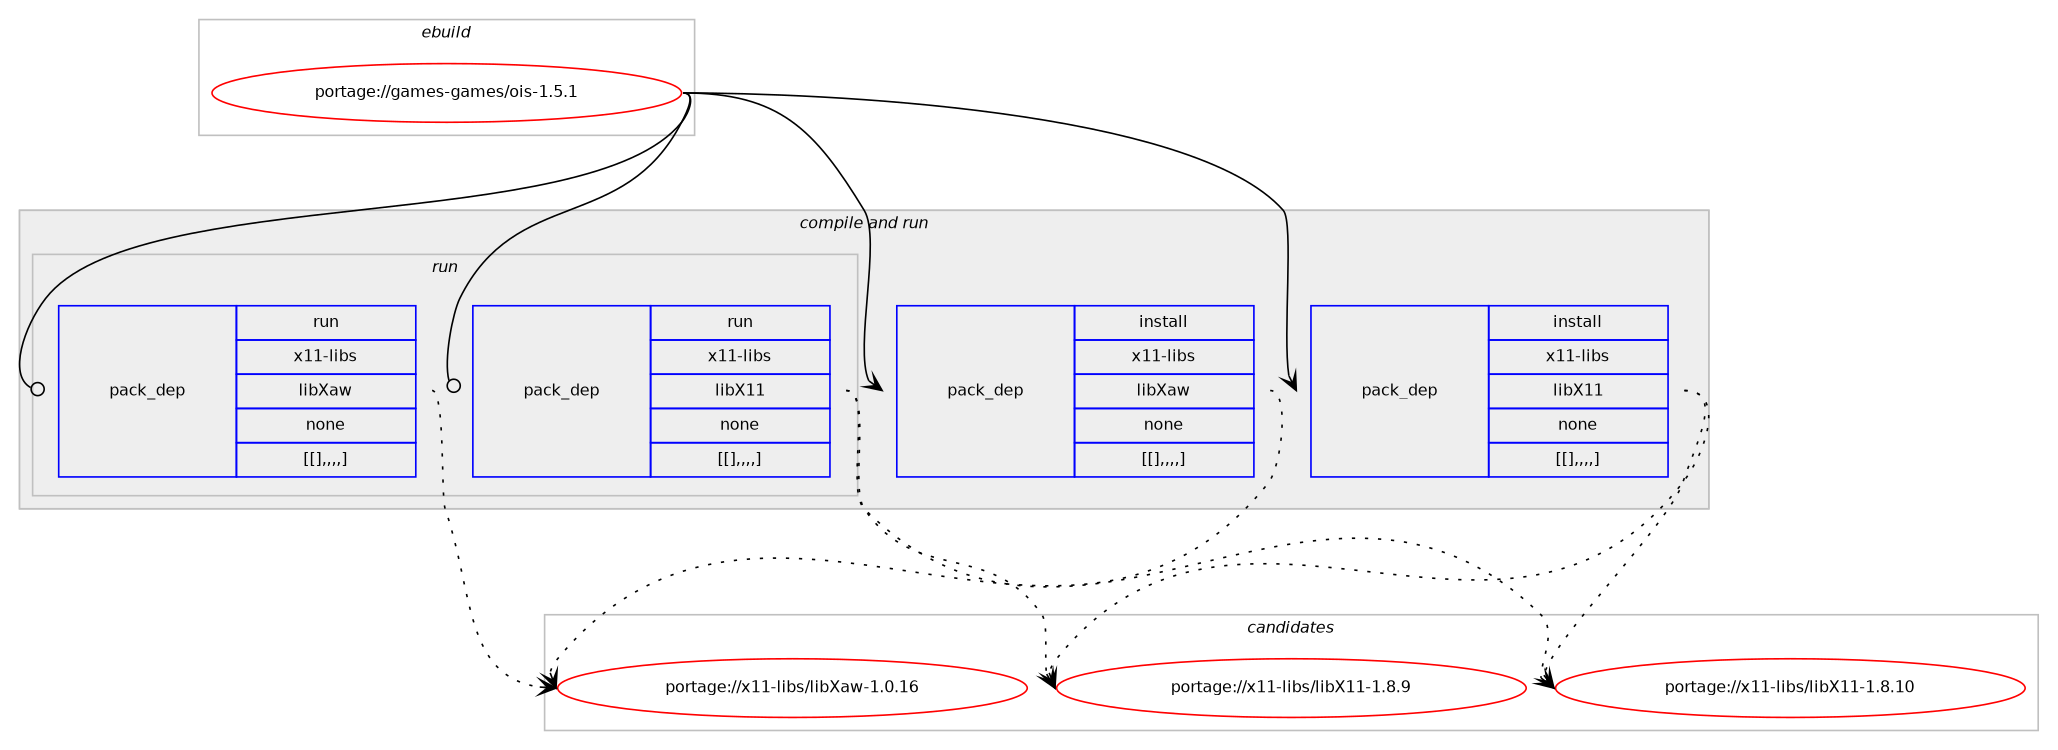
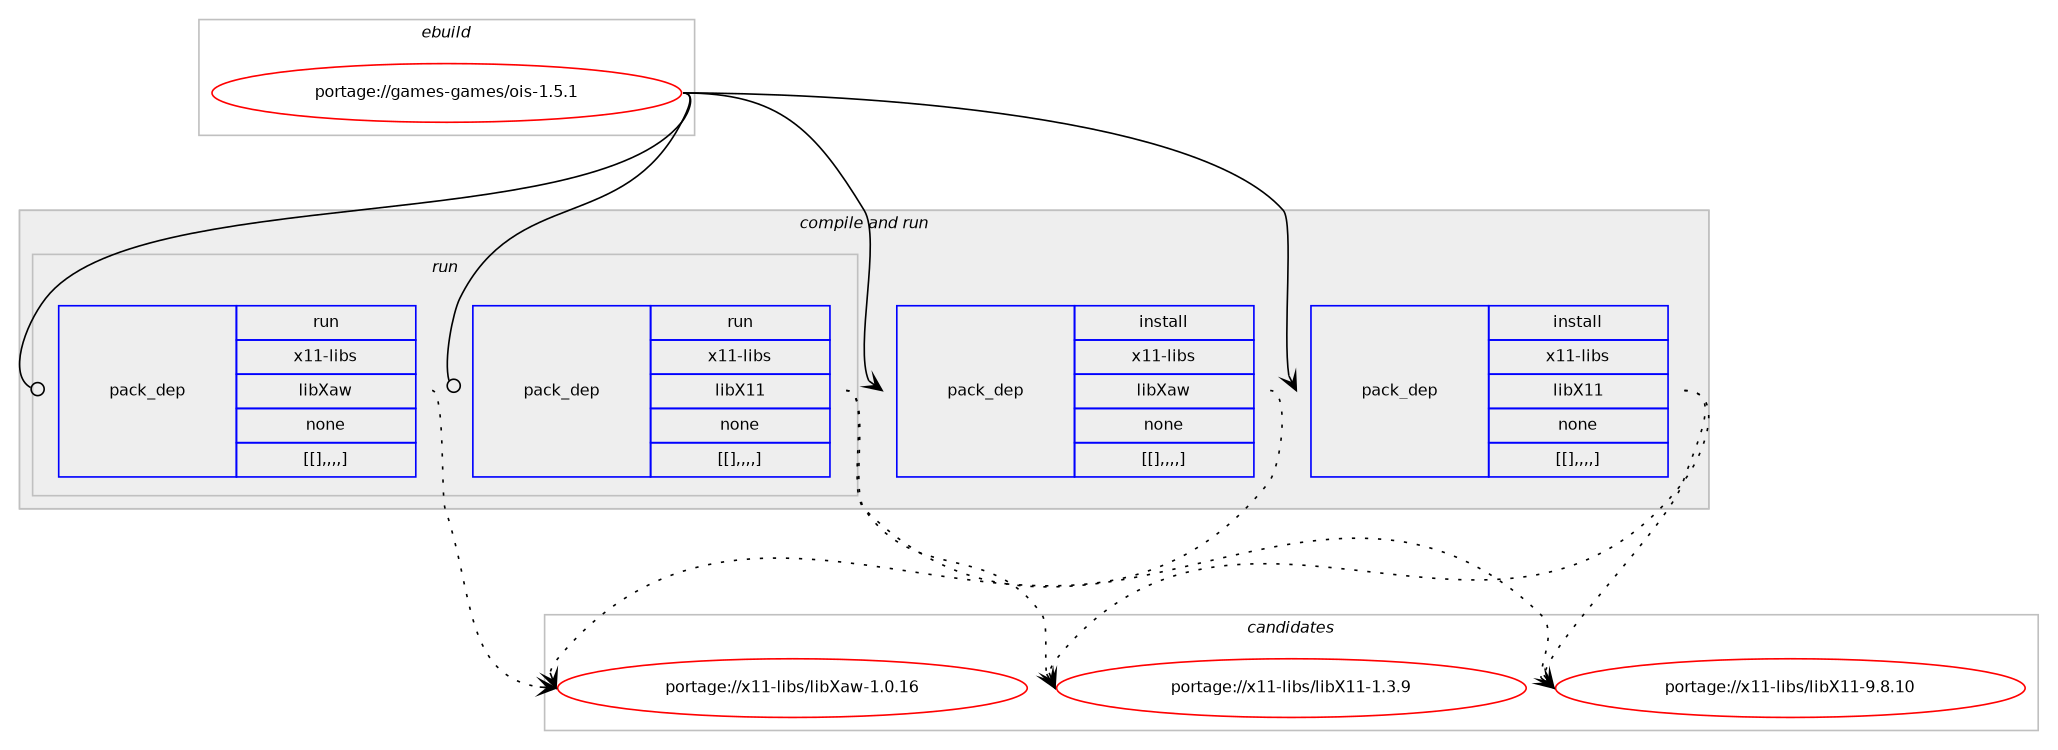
node "portage://x11-libs/libX11-1.8.9": label "portage://x11-libs/libX11-1.8.9" -> "portage://x11-libs/libX11-1.3.9"
node "portage://x11-libs/libX11-1.8.10": label "portage://x11-libs/libX11-1.8.10" -> "portage://x11-libs/libX11-9.8.10"
